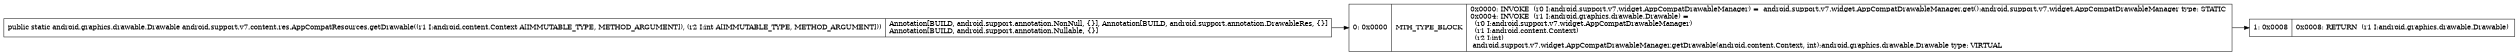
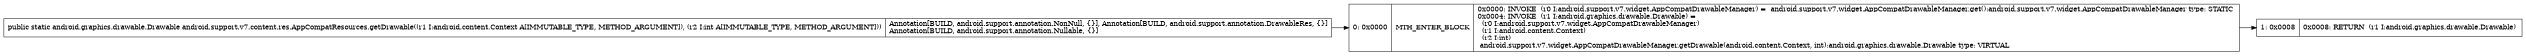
node "0: 0x0000": text "MTH_TYPE_BLOCK" -> "MTH_ENTER_BLOCK"
